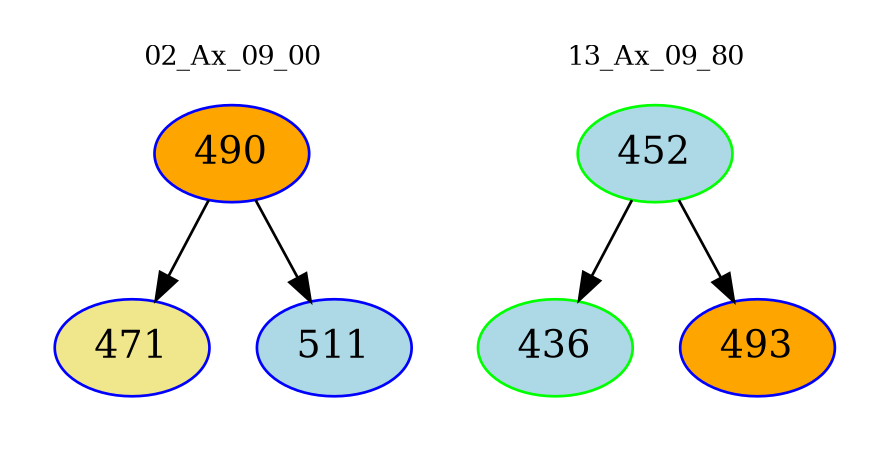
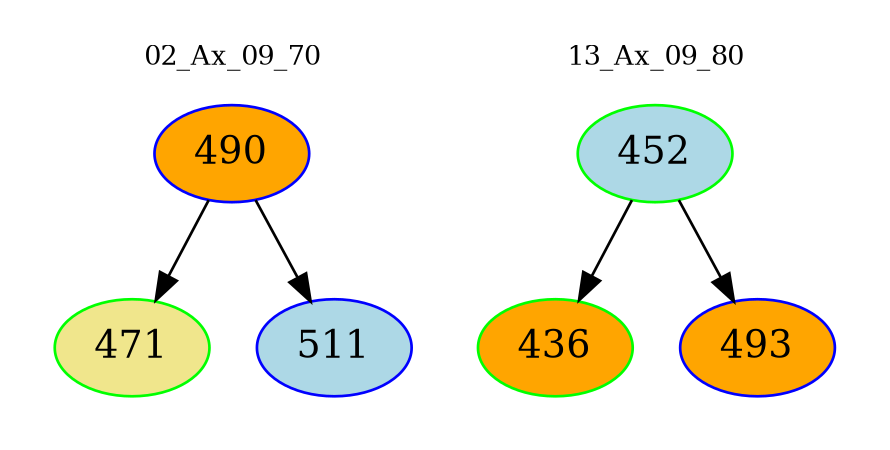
cluster "02_Ax_09_00": label "02_Ax_09_00" -> "02_Ax_09_70"
node "471": color blue -> green
node "436": fillcolor lightblue -> orange
